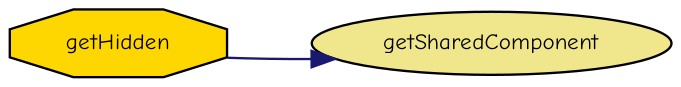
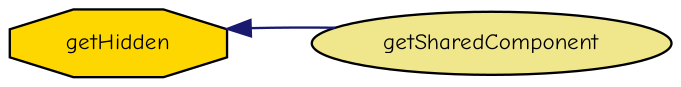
edge "getHidden" -> "getSharedComponent": reversed
